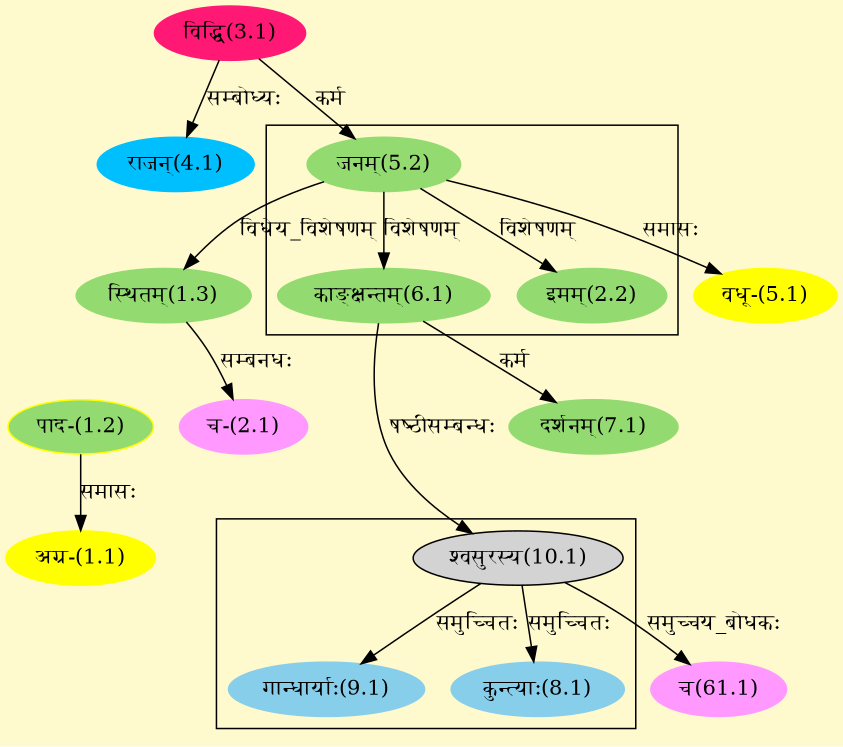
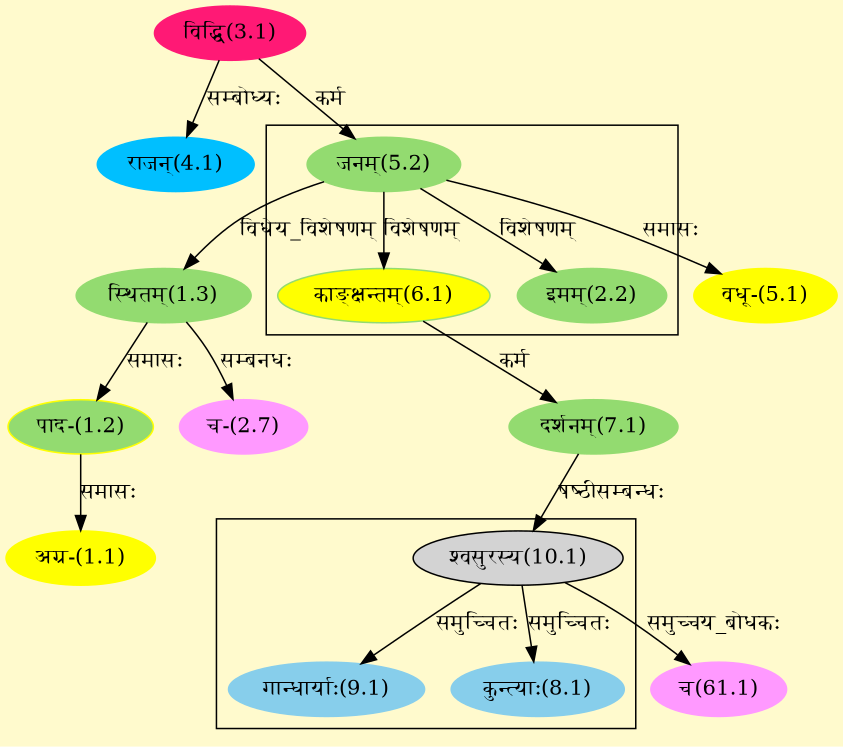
node "काङ्क्षन्तम्(6.1)": fillcolor #93db70 -> #ffff00
edge "स्थितम्(1.3)" -> "पाद-(1.2)": added, label "समासः"
node "च-(2.1)": label "च-(2.1)" -> "च-(2.7)"
edge "काङ्क्षन्तम्(6.1)" -> "श्वसुरस्य(10.1)": now "दर्शनम्(7.1)" -> "श्वसुरस्य(10.1)"
